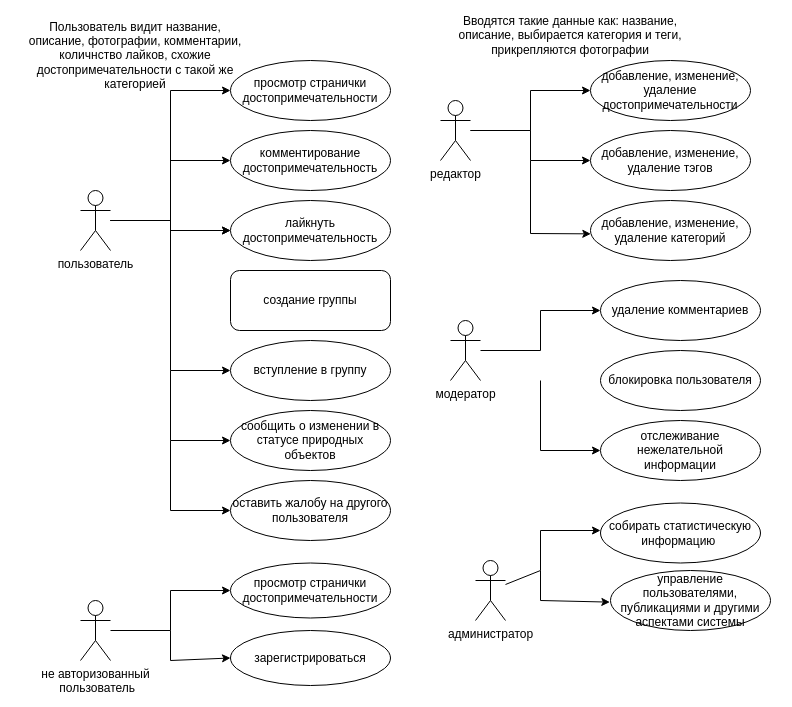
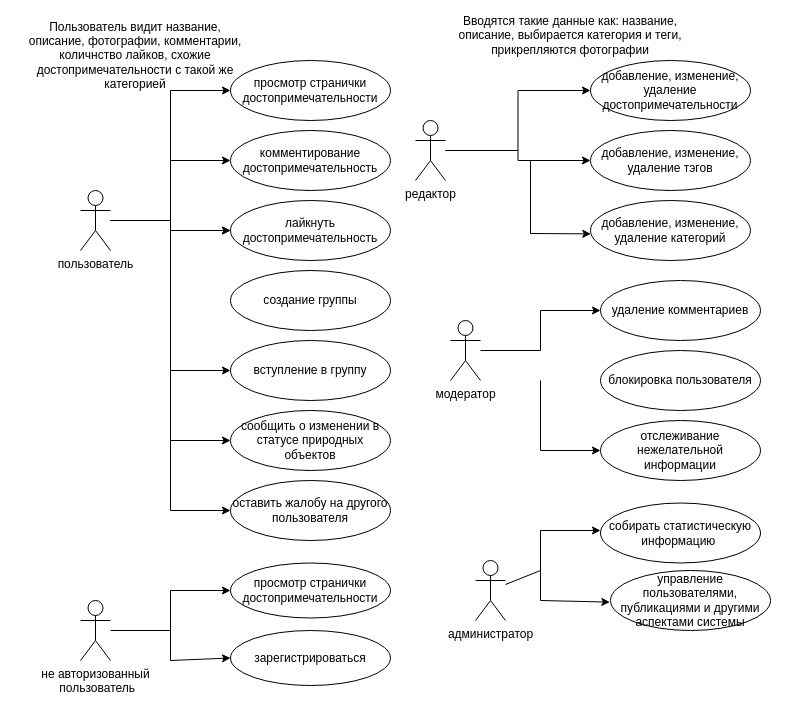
node "редактор": moved (456, 131) -> (431, 151)
node "создание группы": shape rounded rectangle -> ellipse
